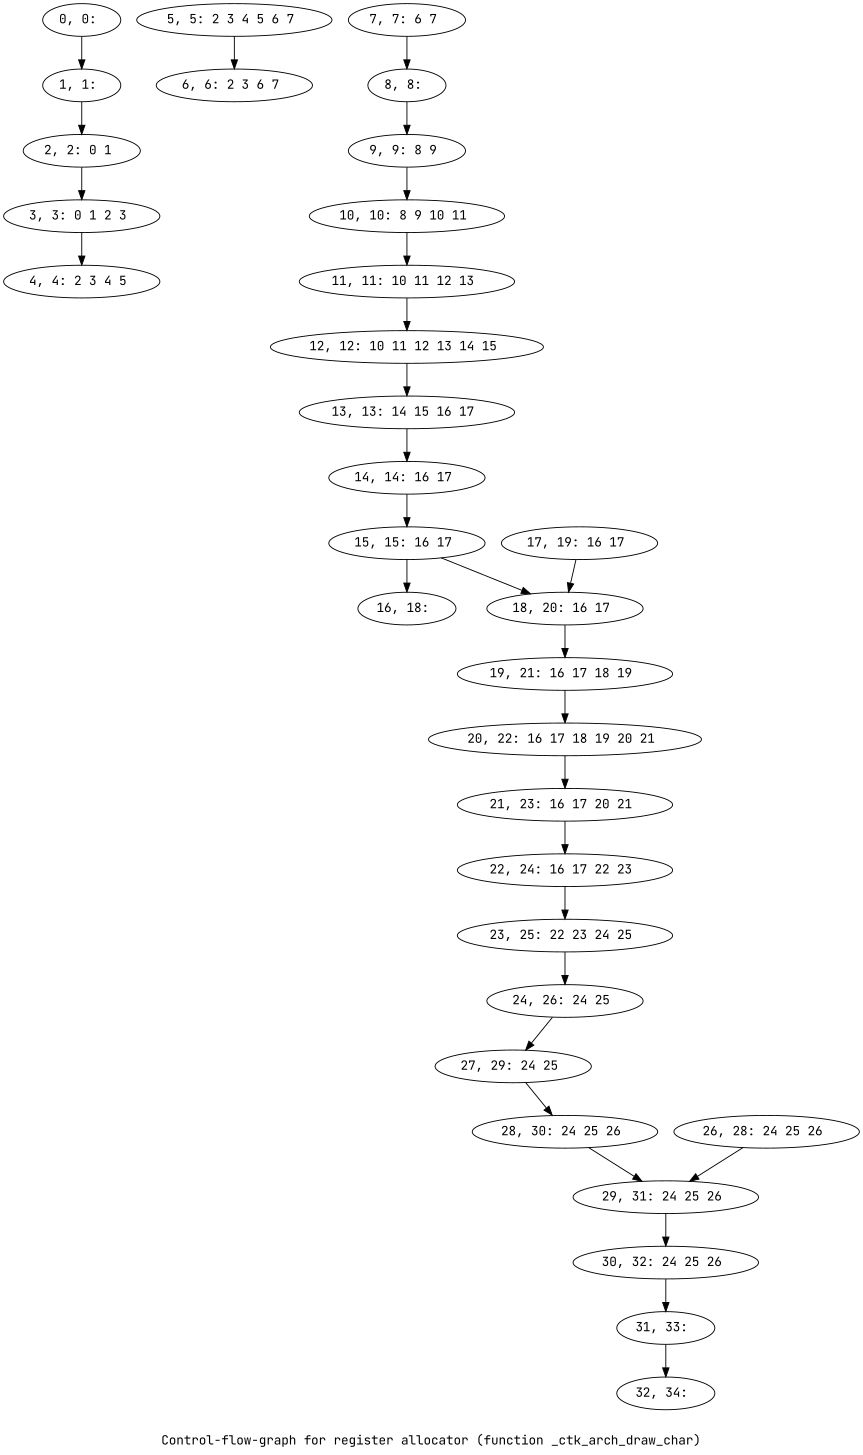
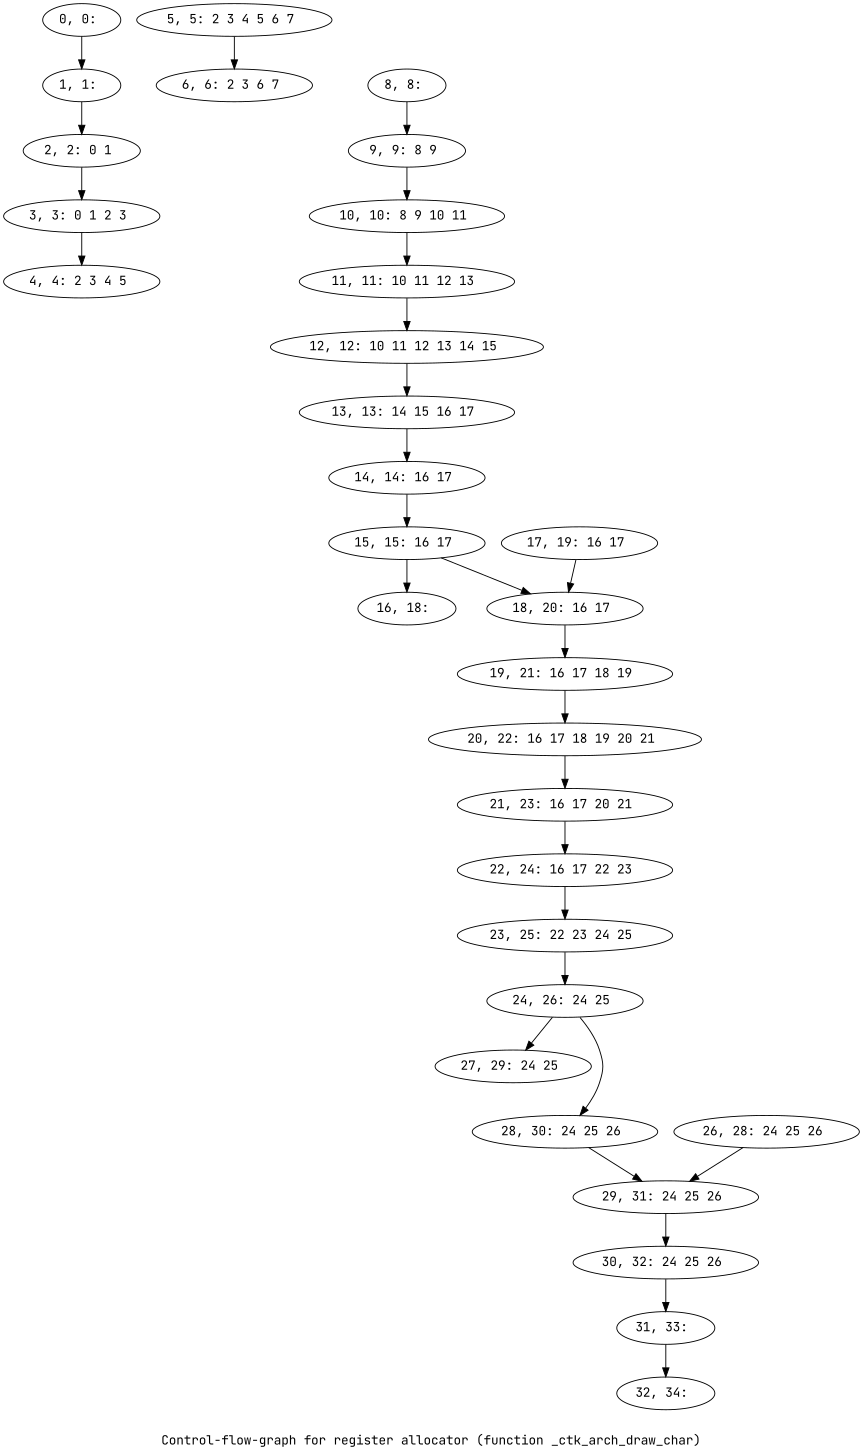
node "7, 7: 6 7": removed
edge "27, 29: 24 25" -> "28, 30: 24 25 26": now "24, 26: 24 25" -> "28, 30: 24 25 26"
